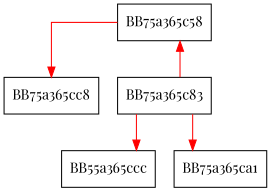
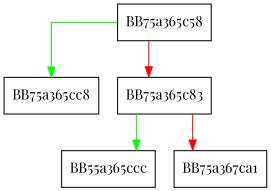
edge "BB75a365c58" -> "BB75a365cc8": color red -> green
edge "BB75a365c83" -> "BB75a365c58": reversed
edge "BB75a365c83" -> "BB55a365ccc": color red -> green
node "BB75a365ca1": label "BB75a365ca1" -> "BB75a367ca1"
